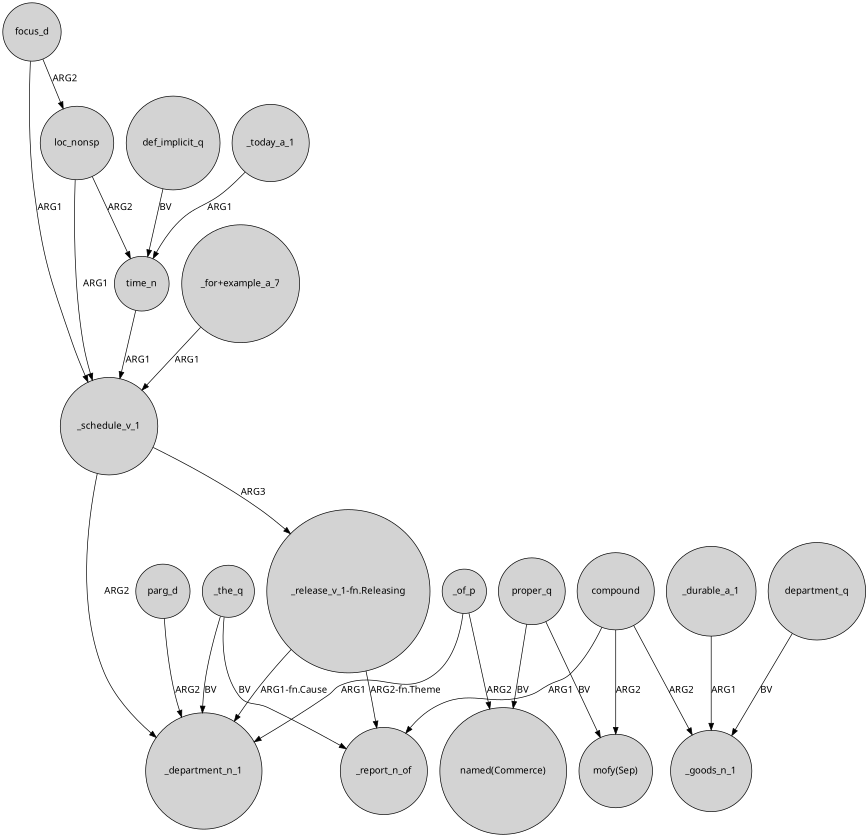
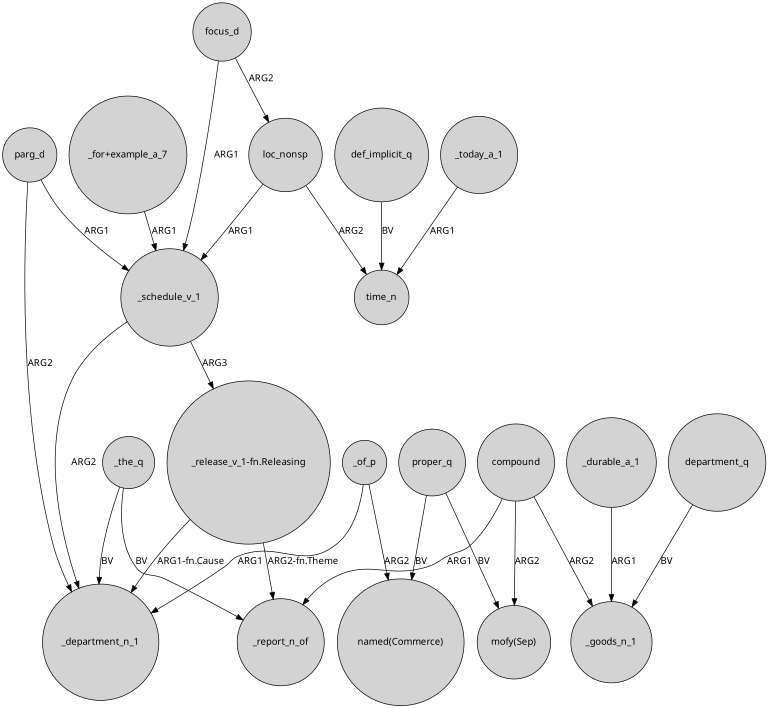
edge "time_n" -> "_schedule_v_1": now "parg_d" -> "_schedule_v_1"
